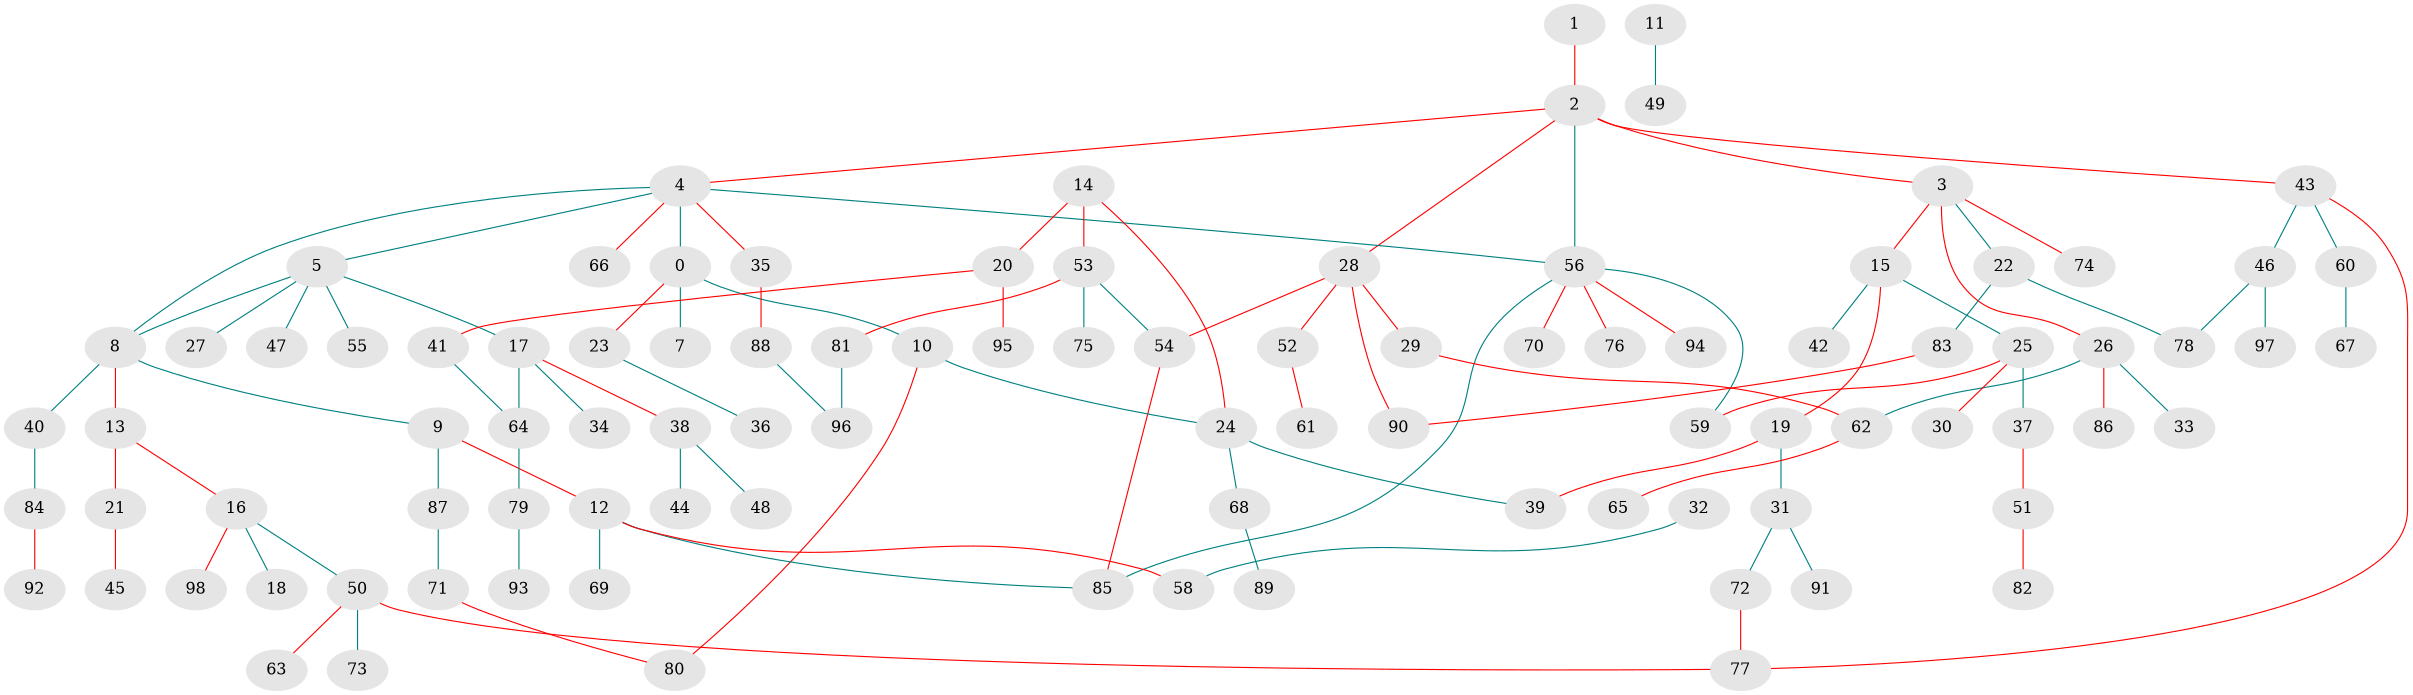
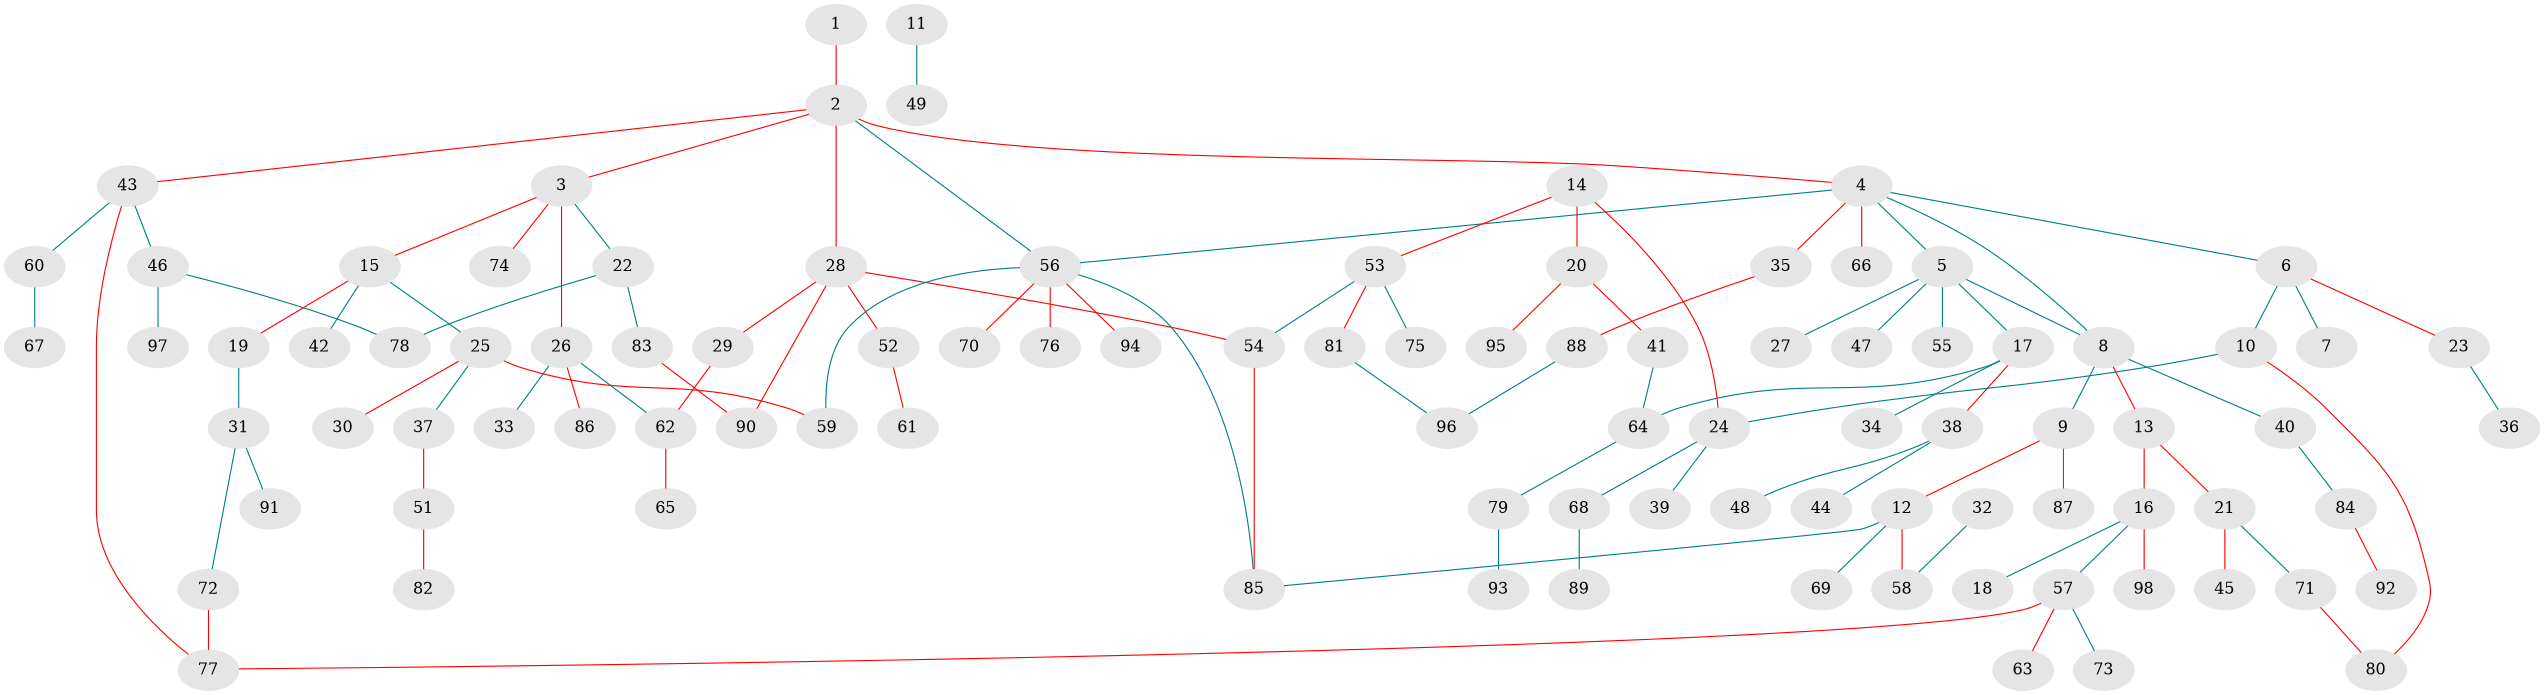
node "0": label "0" -> "6"
edge "19" -- "39": removed
edge "87" -- "71": now "21" -- "71"
node "50": label "50" -> "57"
